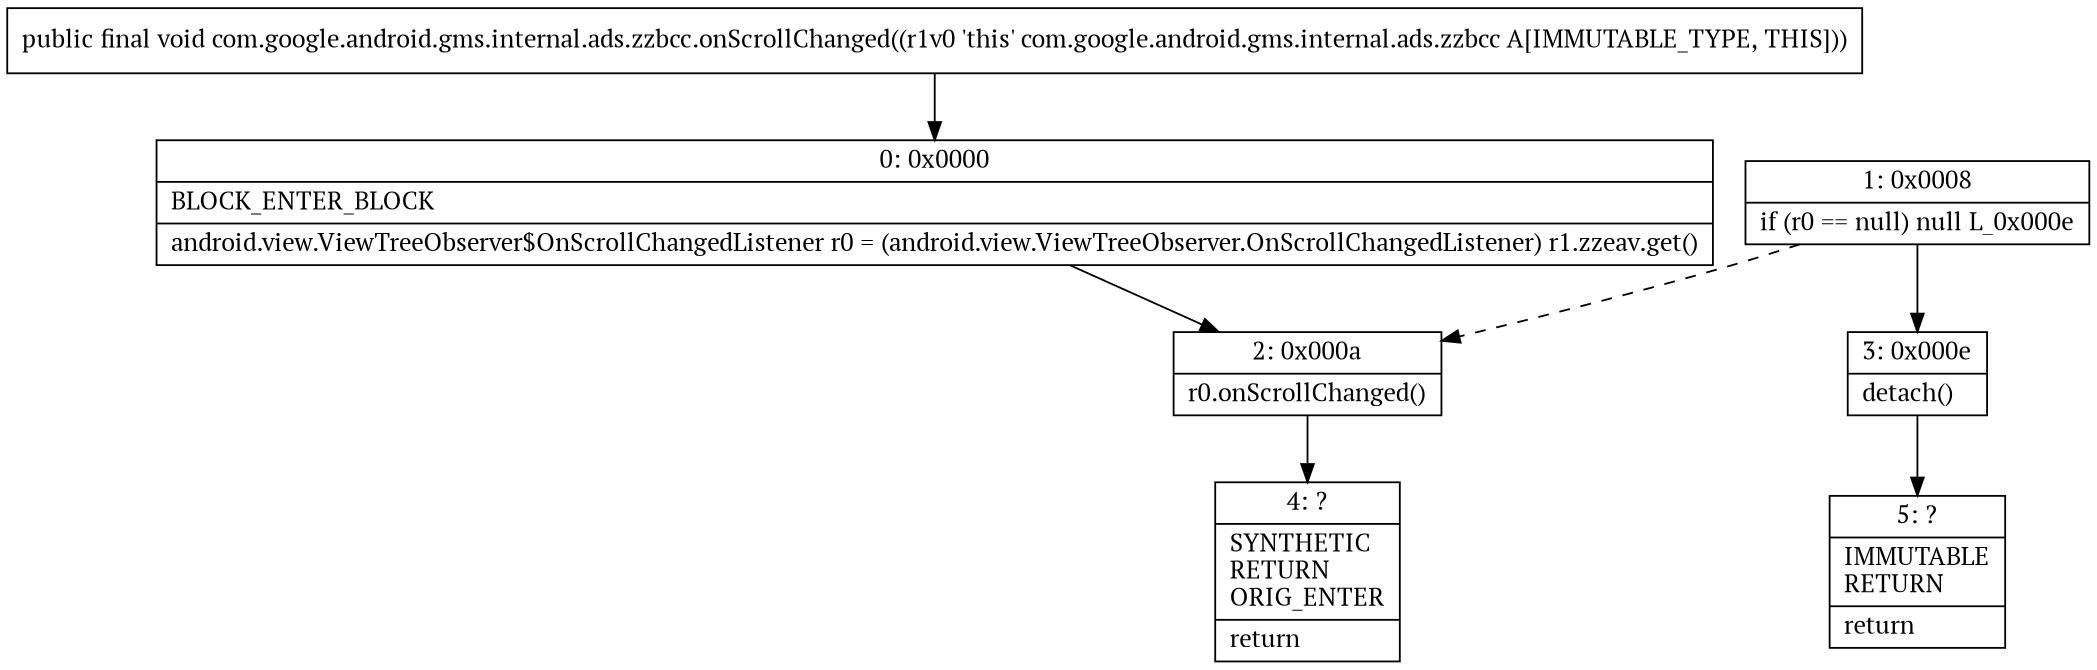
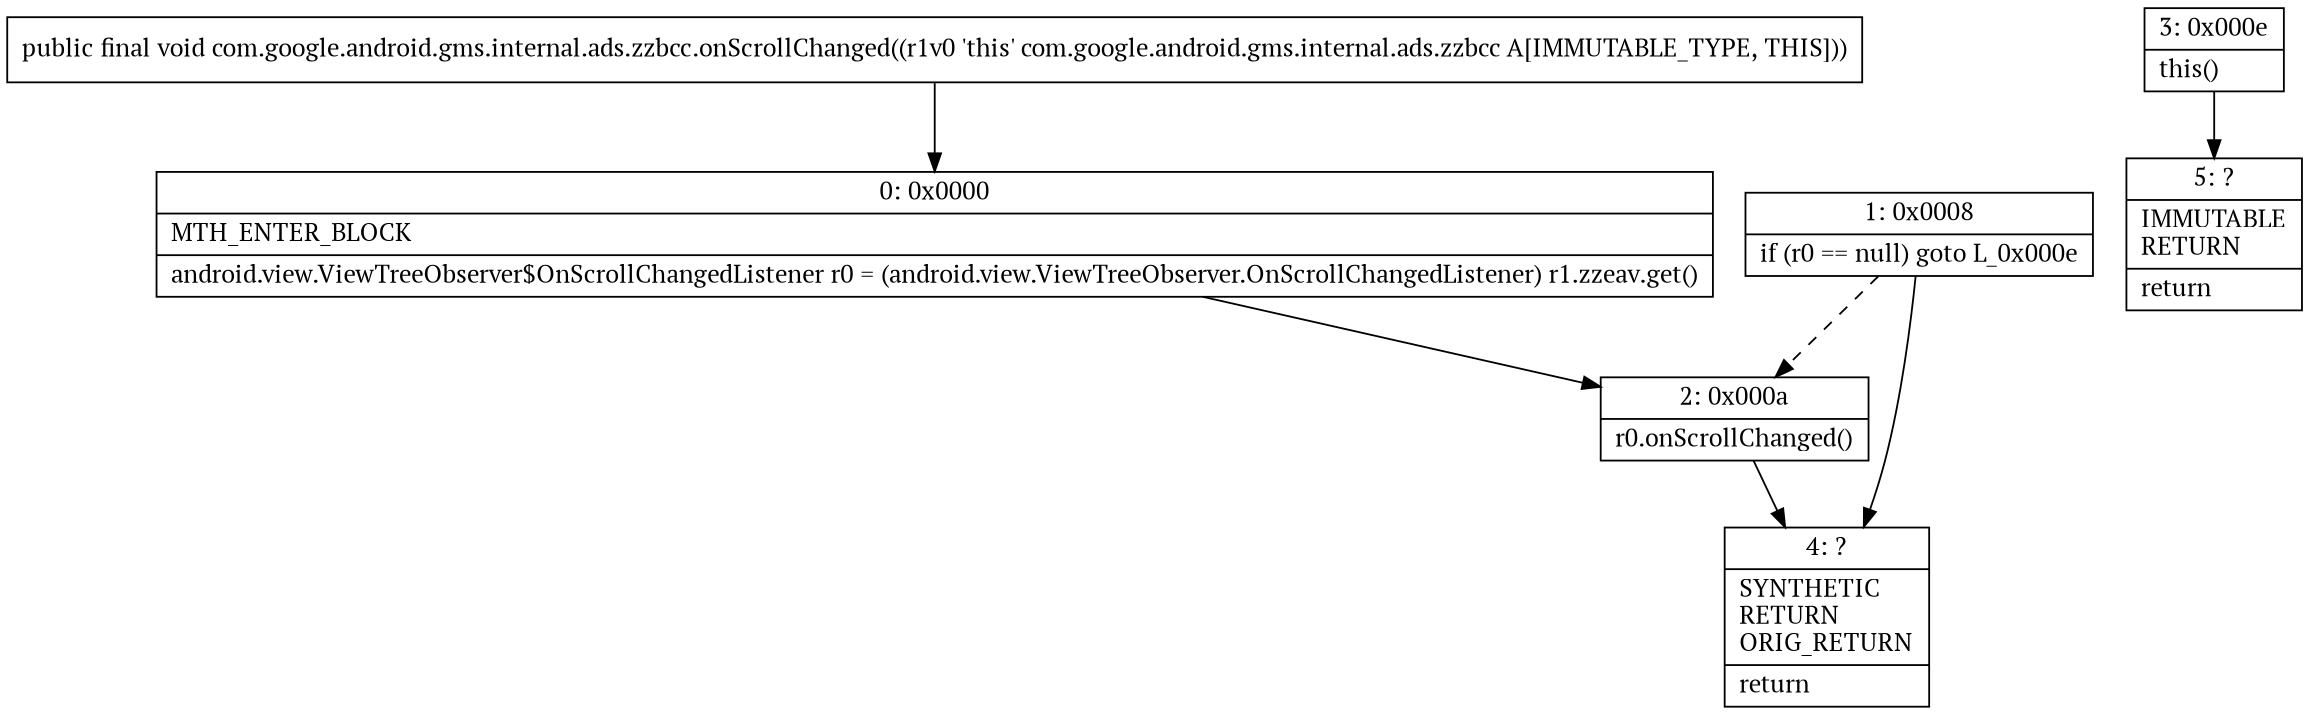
node "0: 0x0000": text "BLOCK_ENTER_BLOCK" -> "MTH_ENTER_BLOCK"
node "1: 0x0008": text "if (r0 == null) null L_0x000e" -> "if (r0 == null) goto L_0x000e"
edge "1: 0x0008" -> "3: 0x000e": now "1: 0x0008" -> "4: ?"
node "3: 0x000e": text "detach()" -> "this()"
node "4: ?": text "ORIG_ENTER" -> "ORIG_RETURN"
